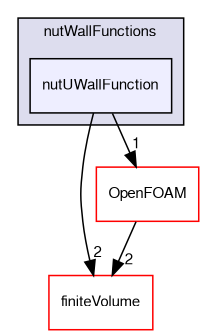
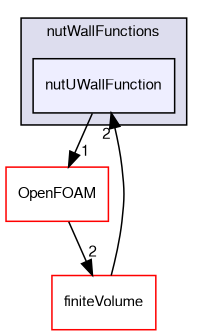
edge "nutUWallFunction" -> "finiteVolume": reversed
